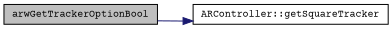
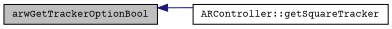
edge "arwGetTrackerOptionBool" -> "ARController::getSquareTracker": reversed
